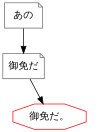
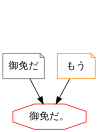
node "あの": removed
node "もう": added
